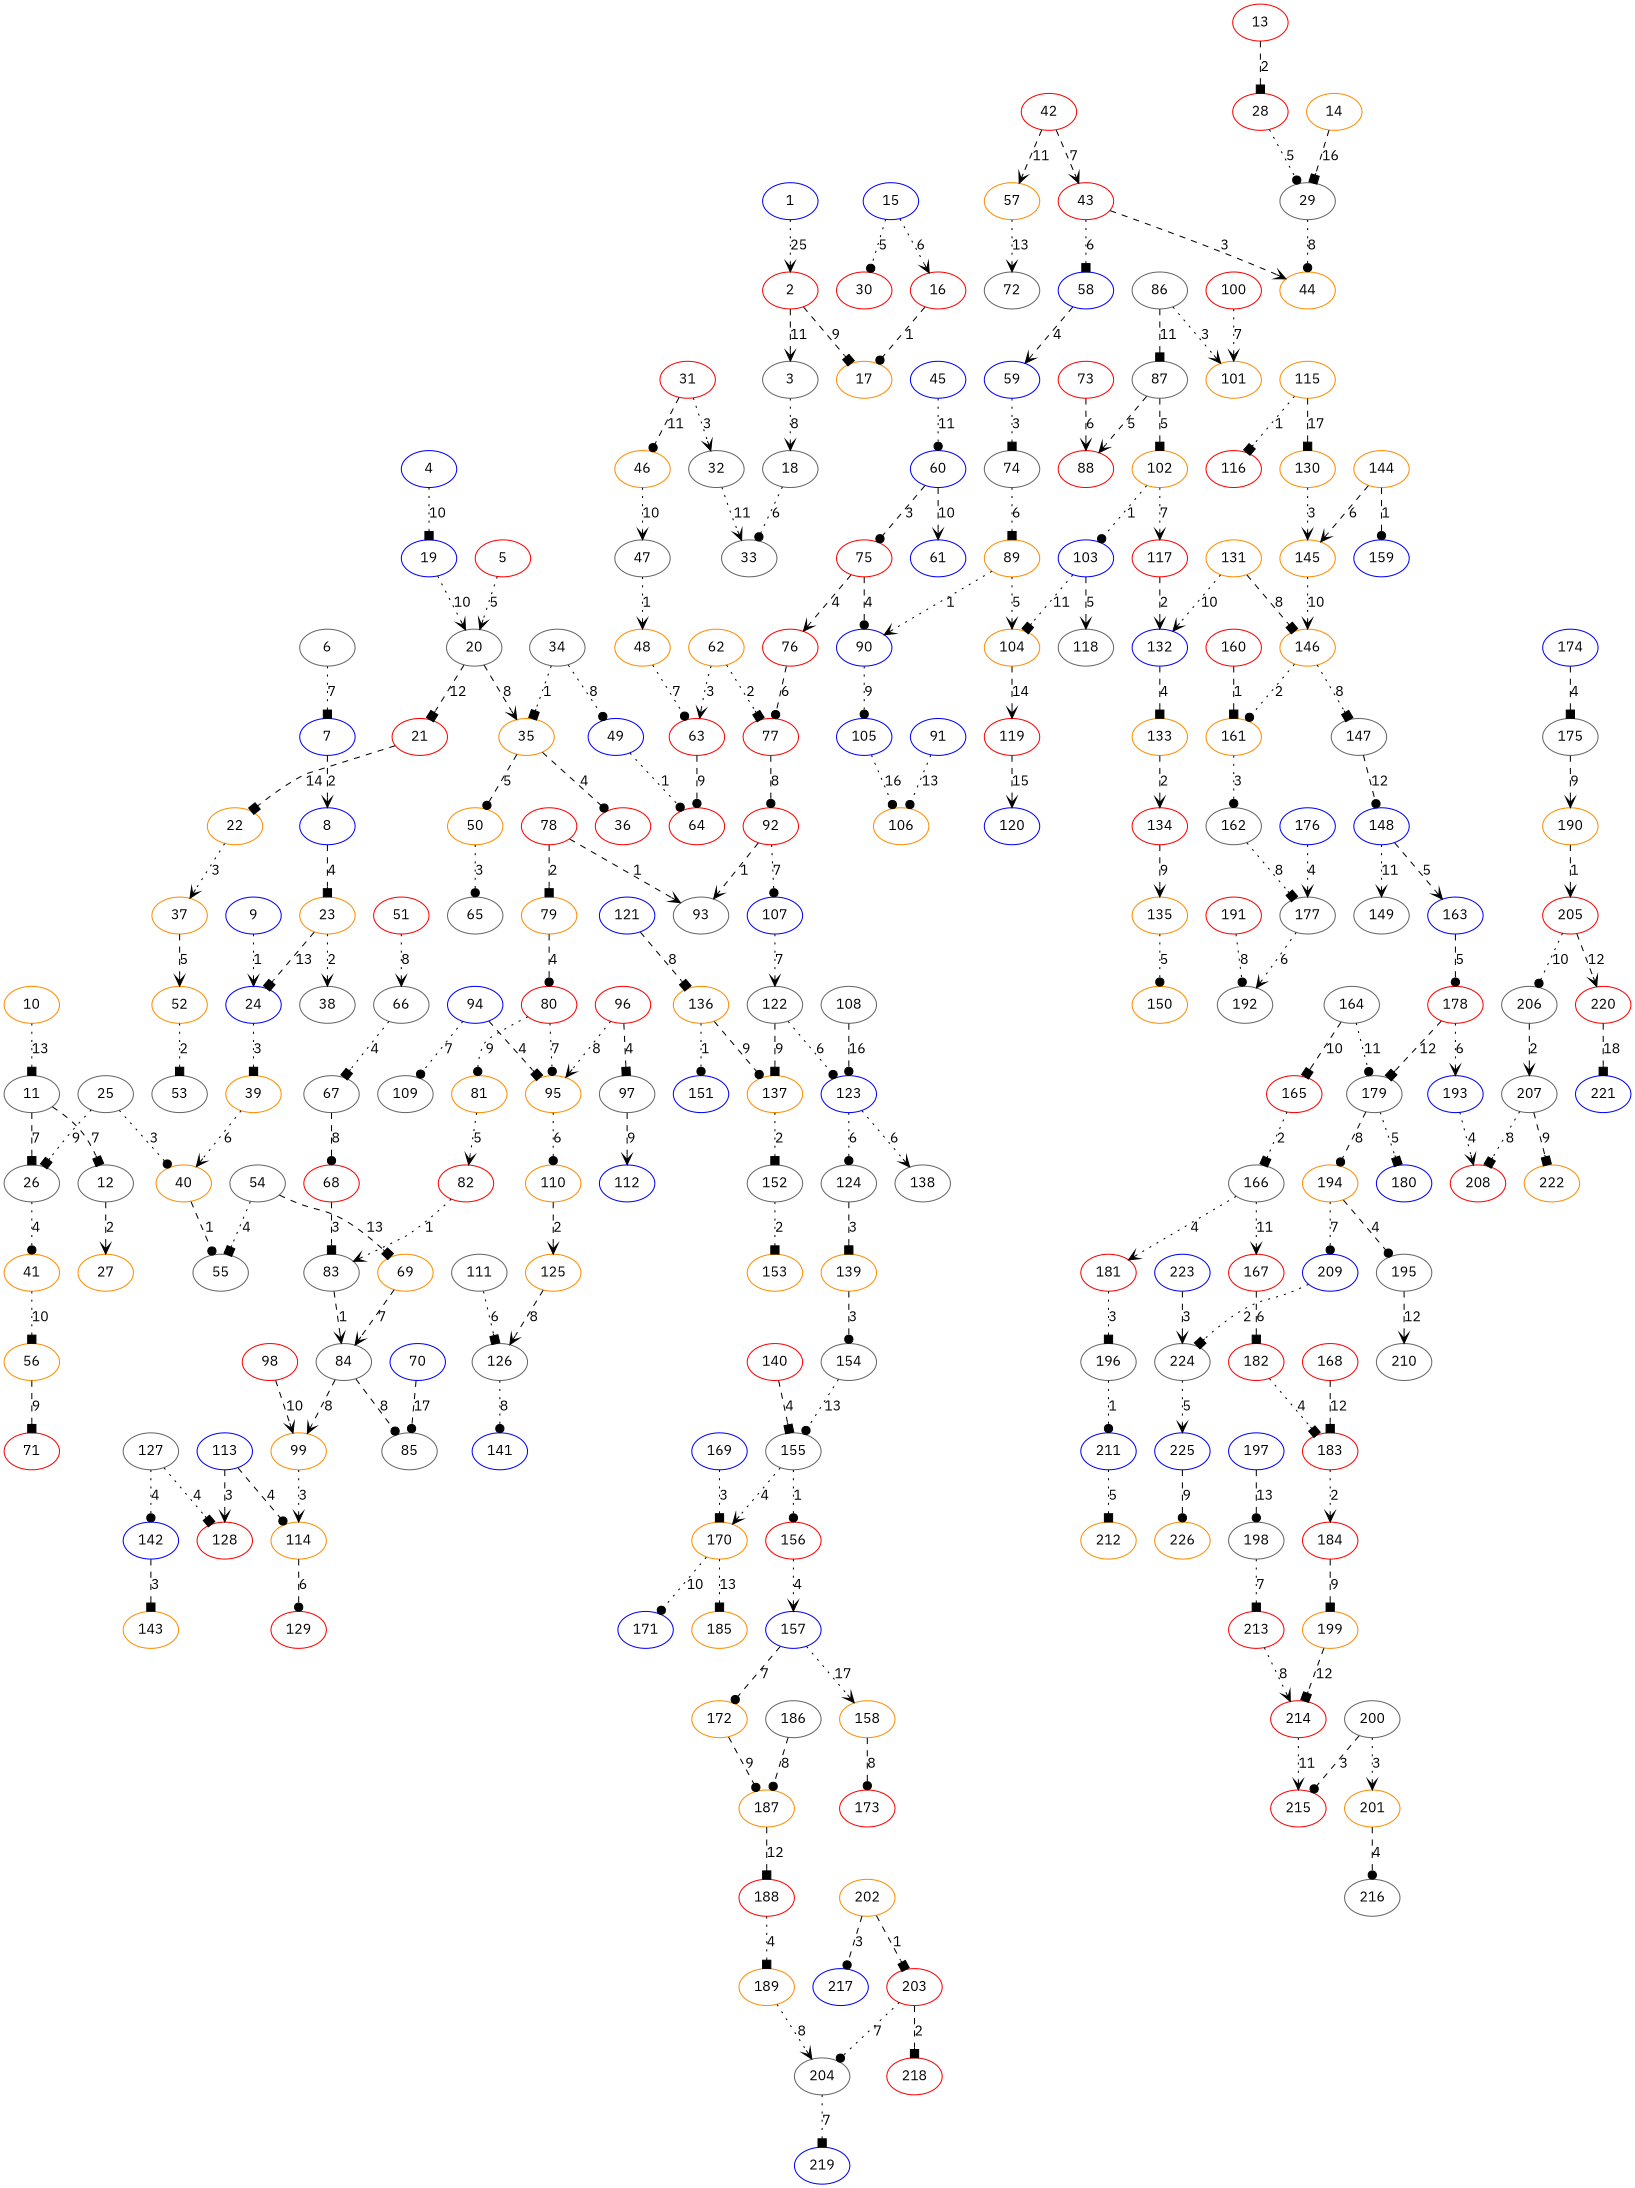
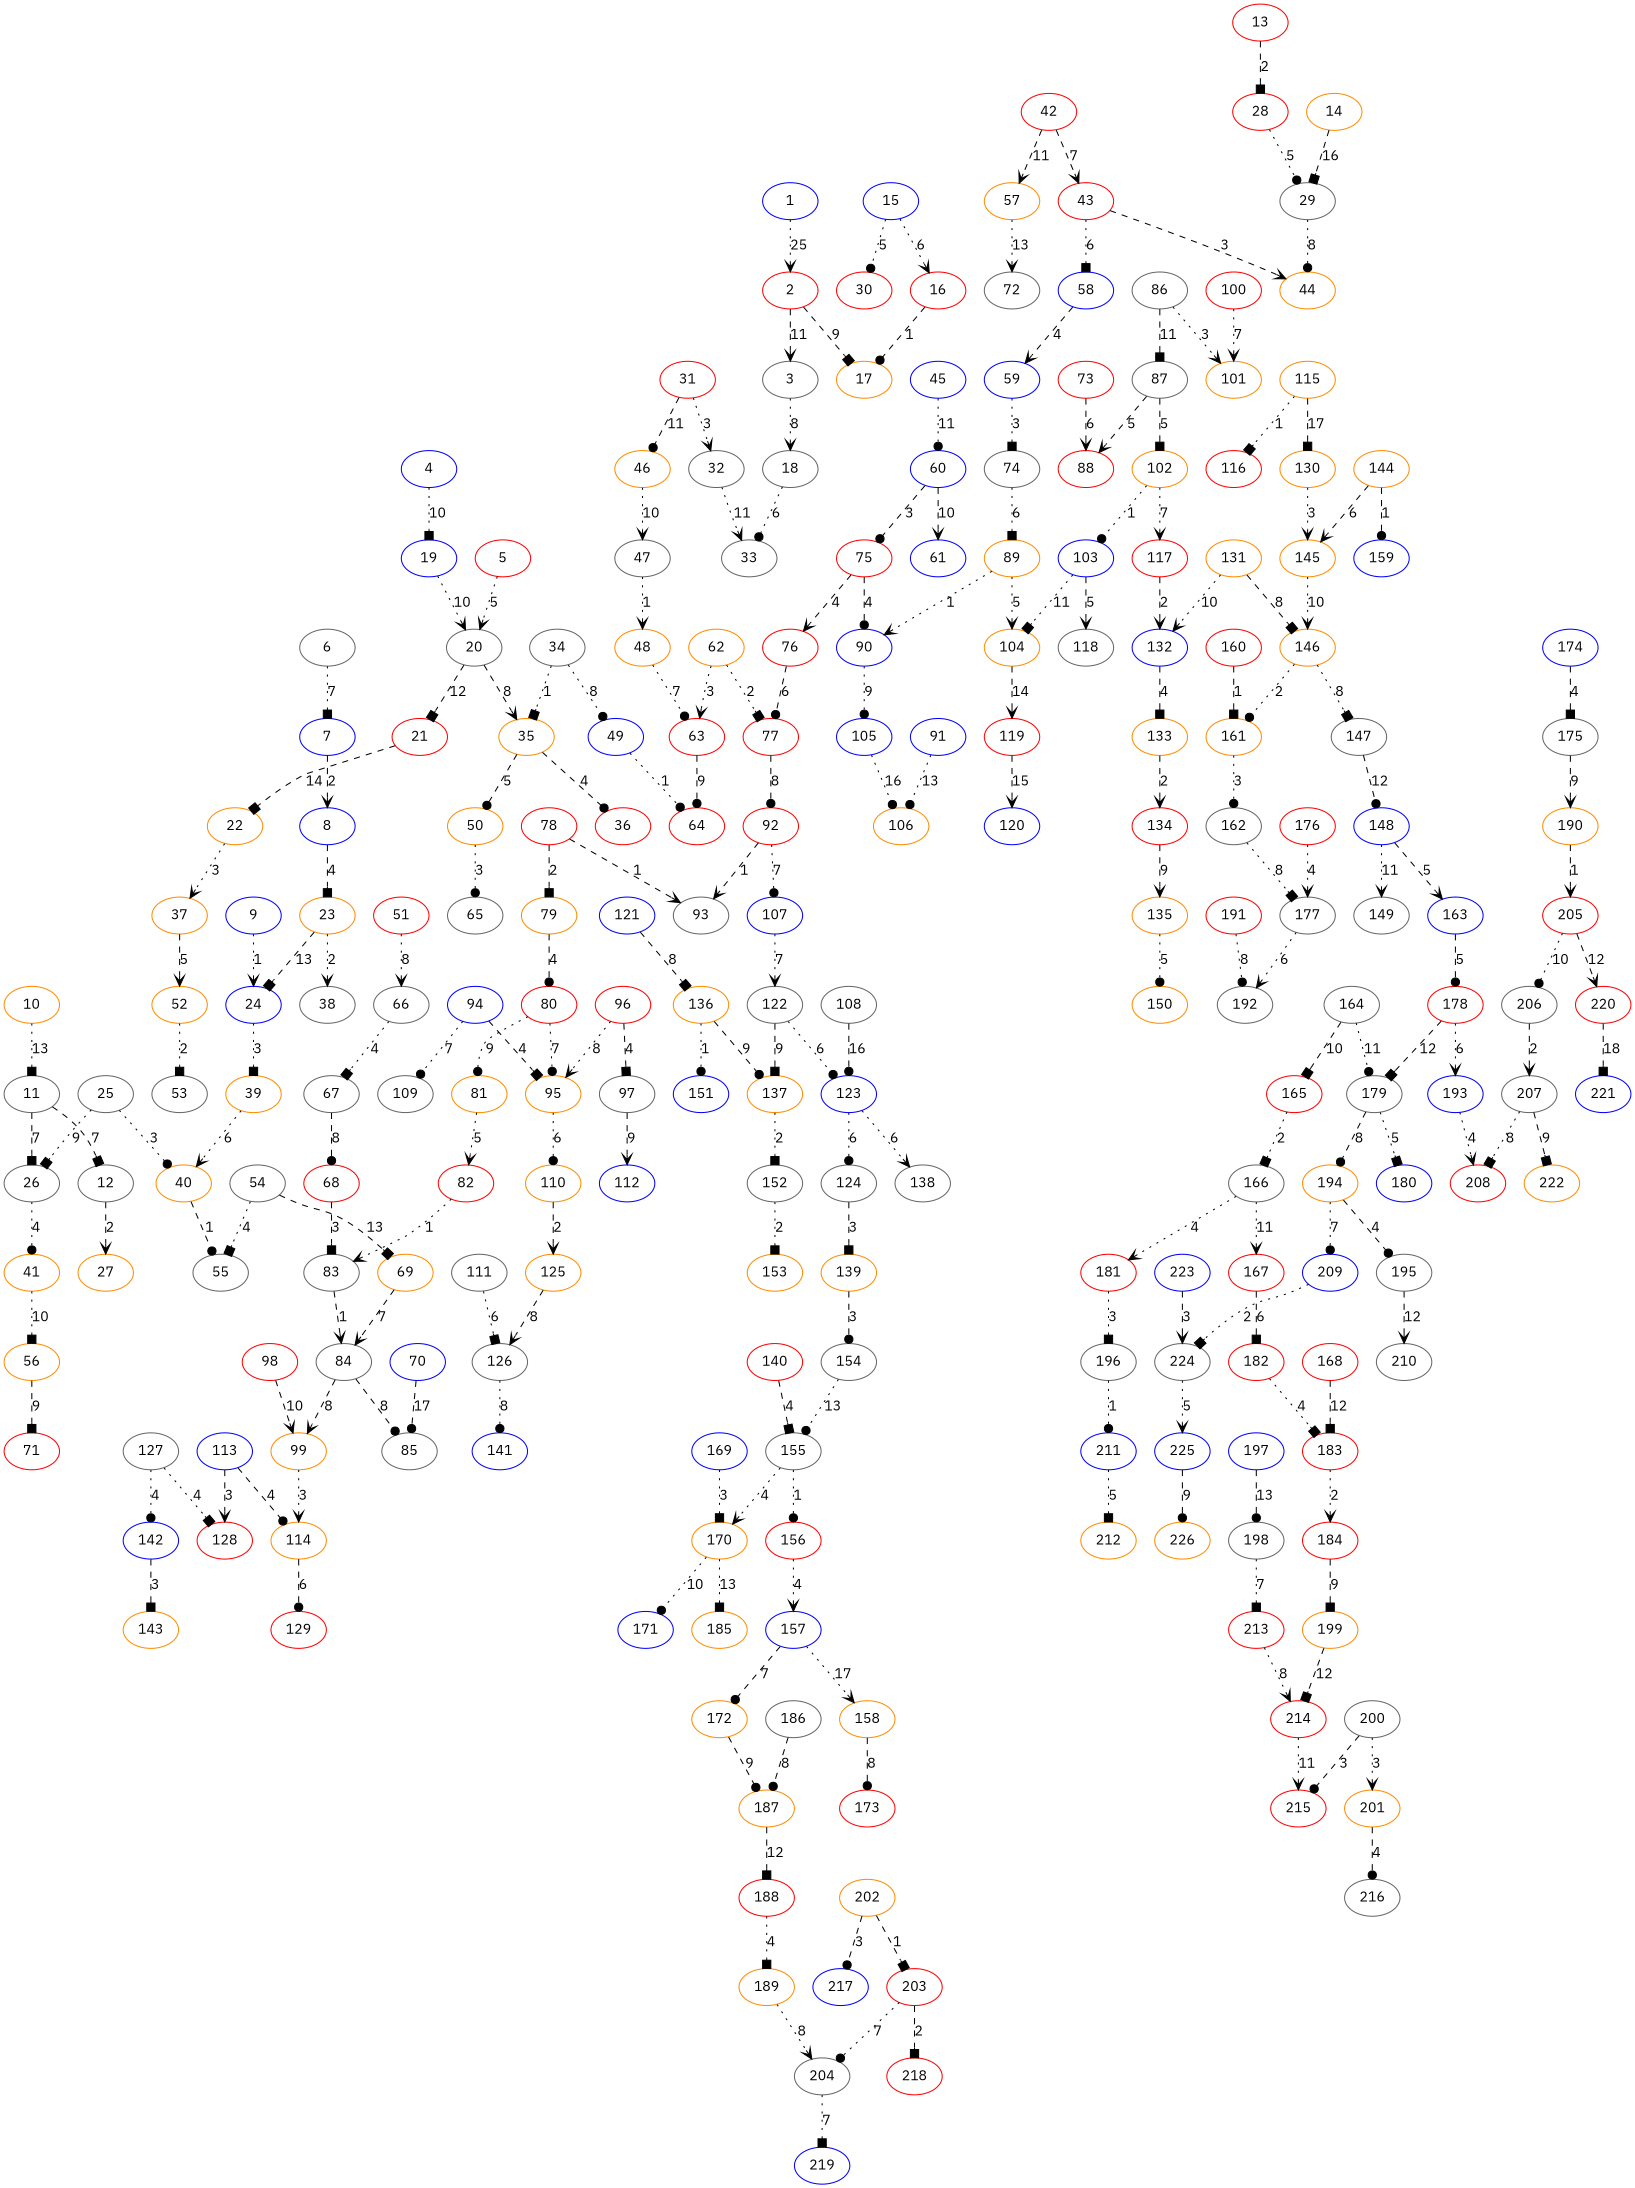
node "176": color blue -> red
